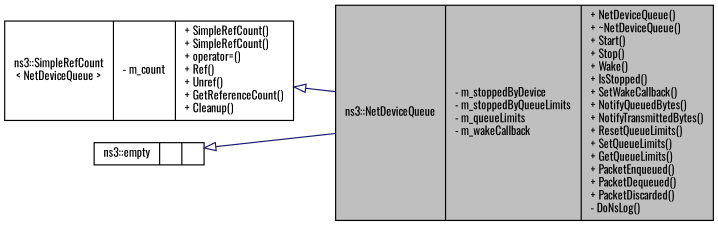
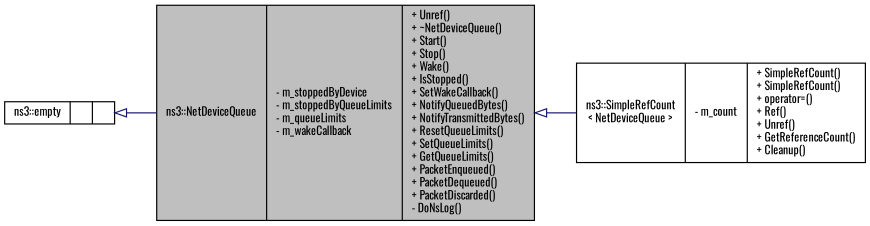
node "ns3::NetDeviceQueue": text "+ NetDeviceQueue()" -> "+ Unref()"
edge "ns3::NetDeviceQueue" -> "ns3::SimpleRefCount": reversed
